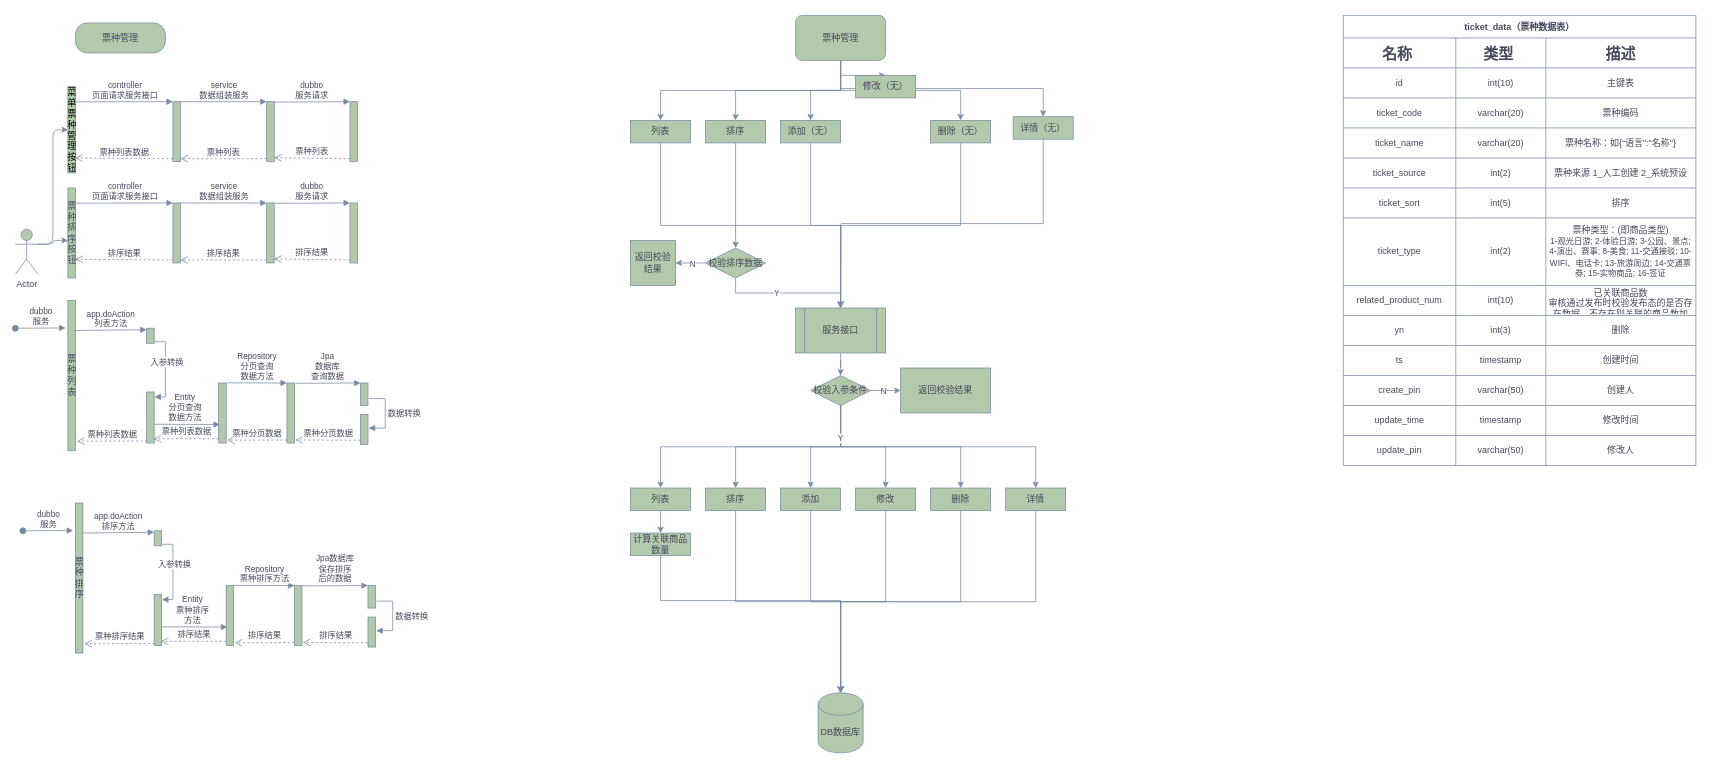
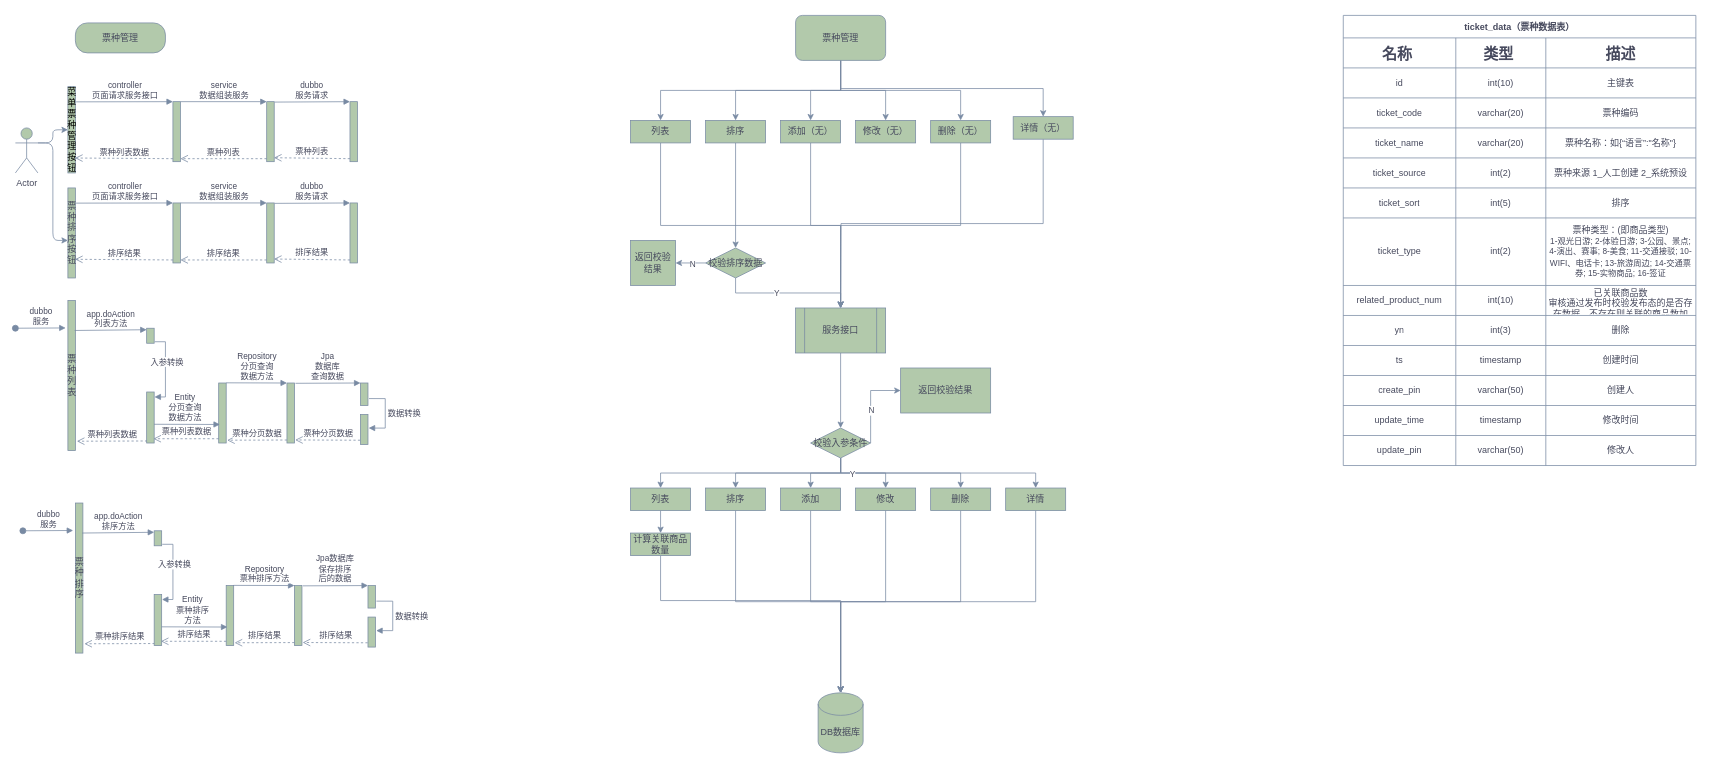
node "修改（无）": moved (885, 87) -> (885, 132)
node "Actor": moved (27, 252) -> (27, 150)
node "校验入参条件": moved (840, 390) -> (840, 443)
